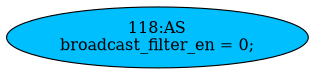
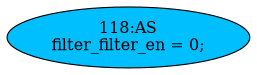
node "118:AS broadcast_filter_en = 0;": label "118:AS broadcast_filter_en = 0;" -> "118:AS filter_filter_en = 0;"
